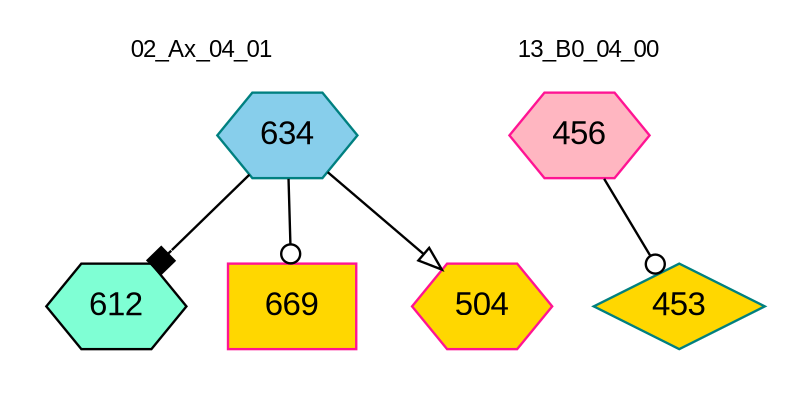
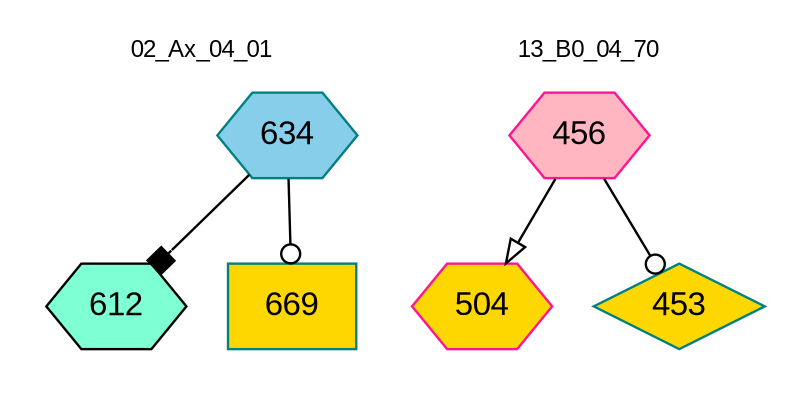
cluster "13_B0_04_00": label "13_B0_04_00" -> "13_B0_04_70"
edge "634" -> "504": now "456" -> "504"
node "669": color deeppink -> teal
